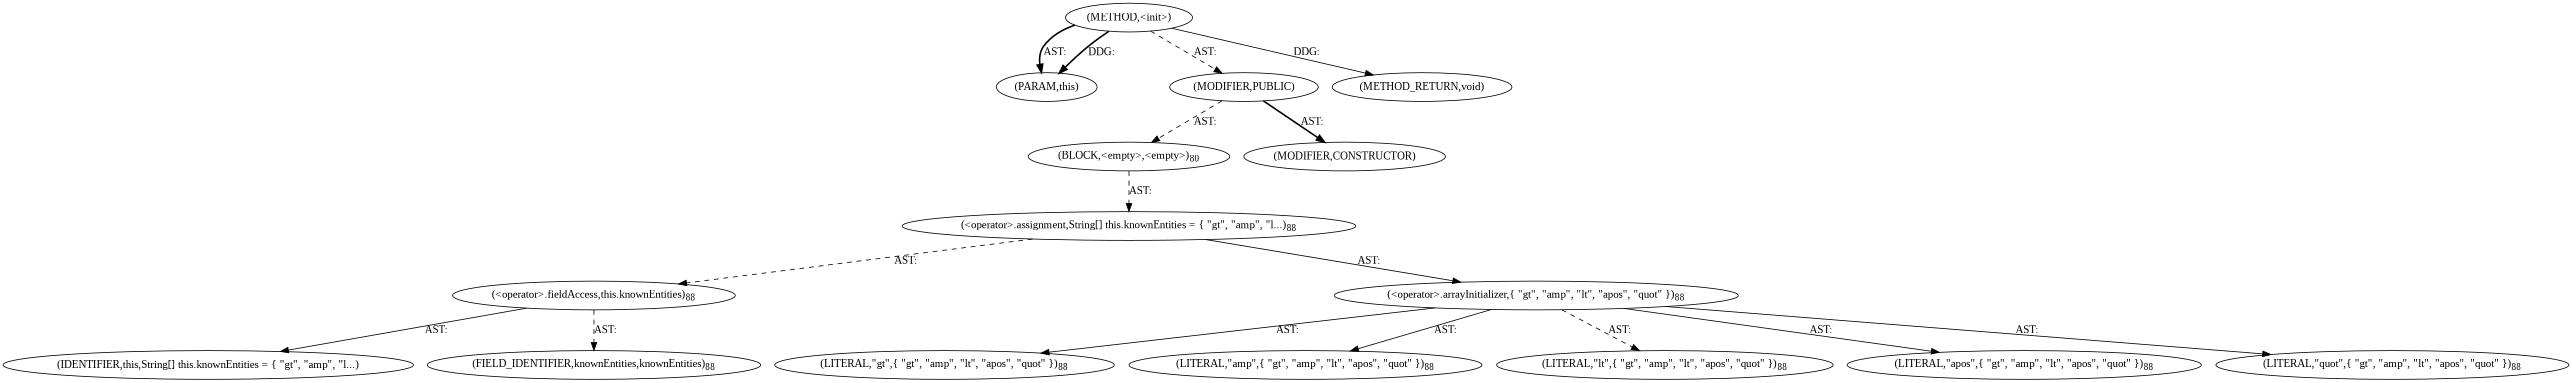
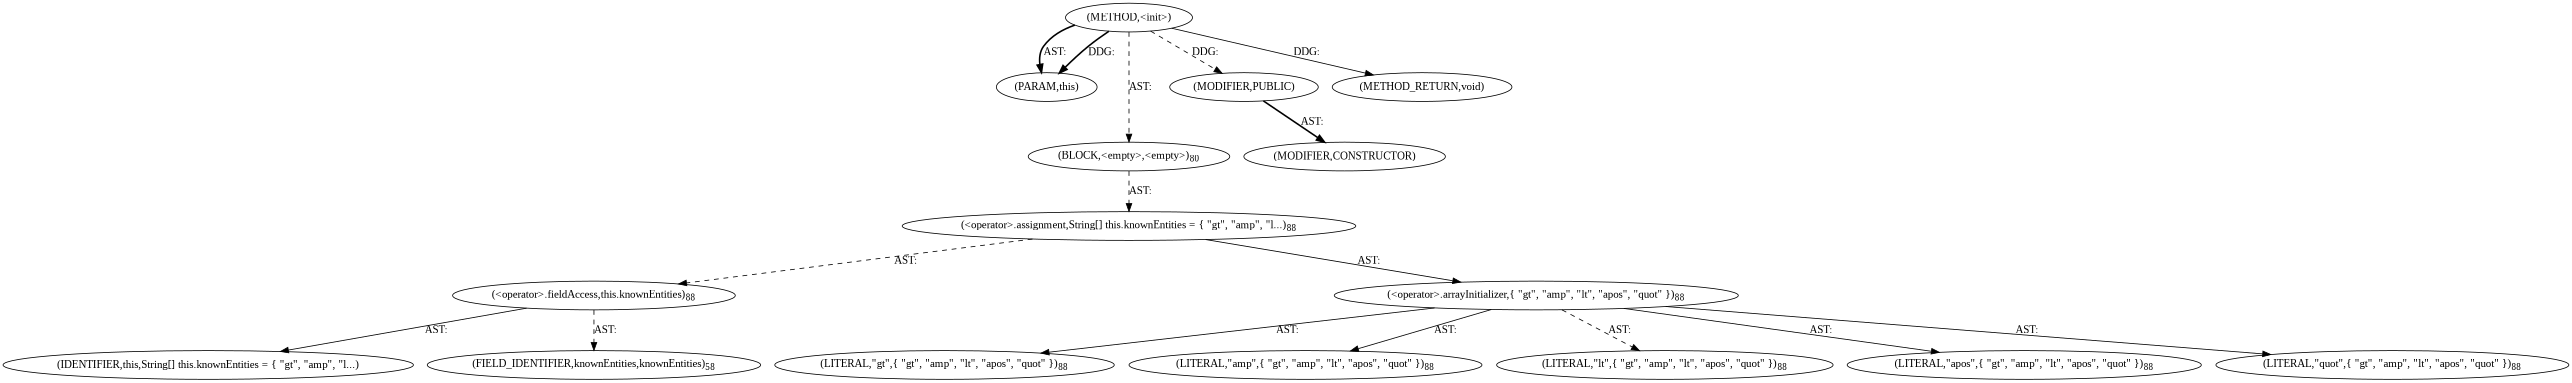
edge "(METHOD,<init>)" -> "(MODIFIER,PUBLIC)": label "AST: " -> "DDG: "
edge "(MODIFIER,PUBLIC)" -> "(BLOCK,<empty>,<empty>)": now "(METHOD,<init>)" -> "(BLOCK,<empty>,<empty>)"
node "(FIELD_IDENTIFIER,knownEntities,knownEntities)": text "88" -> "58"
